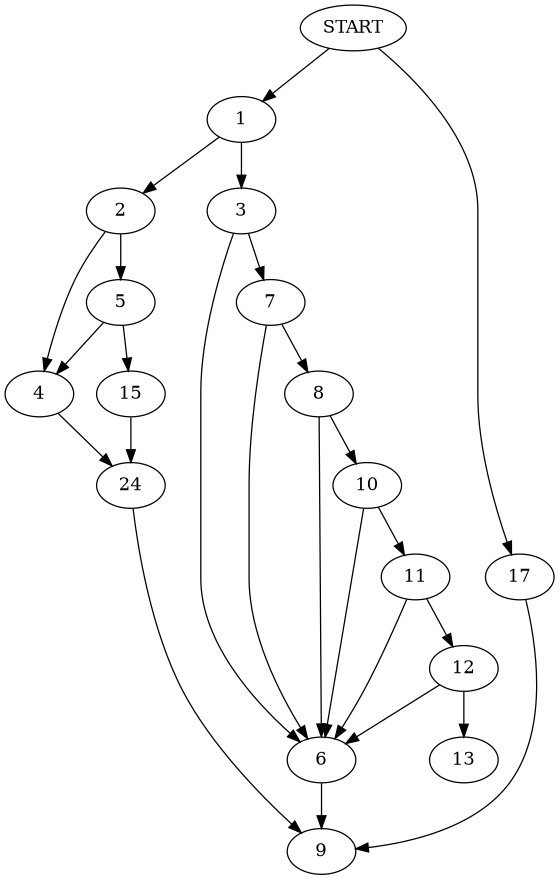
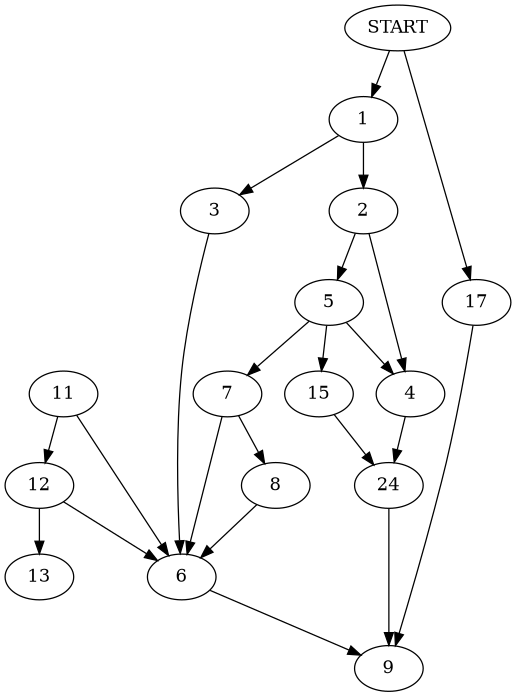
edge "3" -> "7": now "5" -> "7"
node "10": removed
